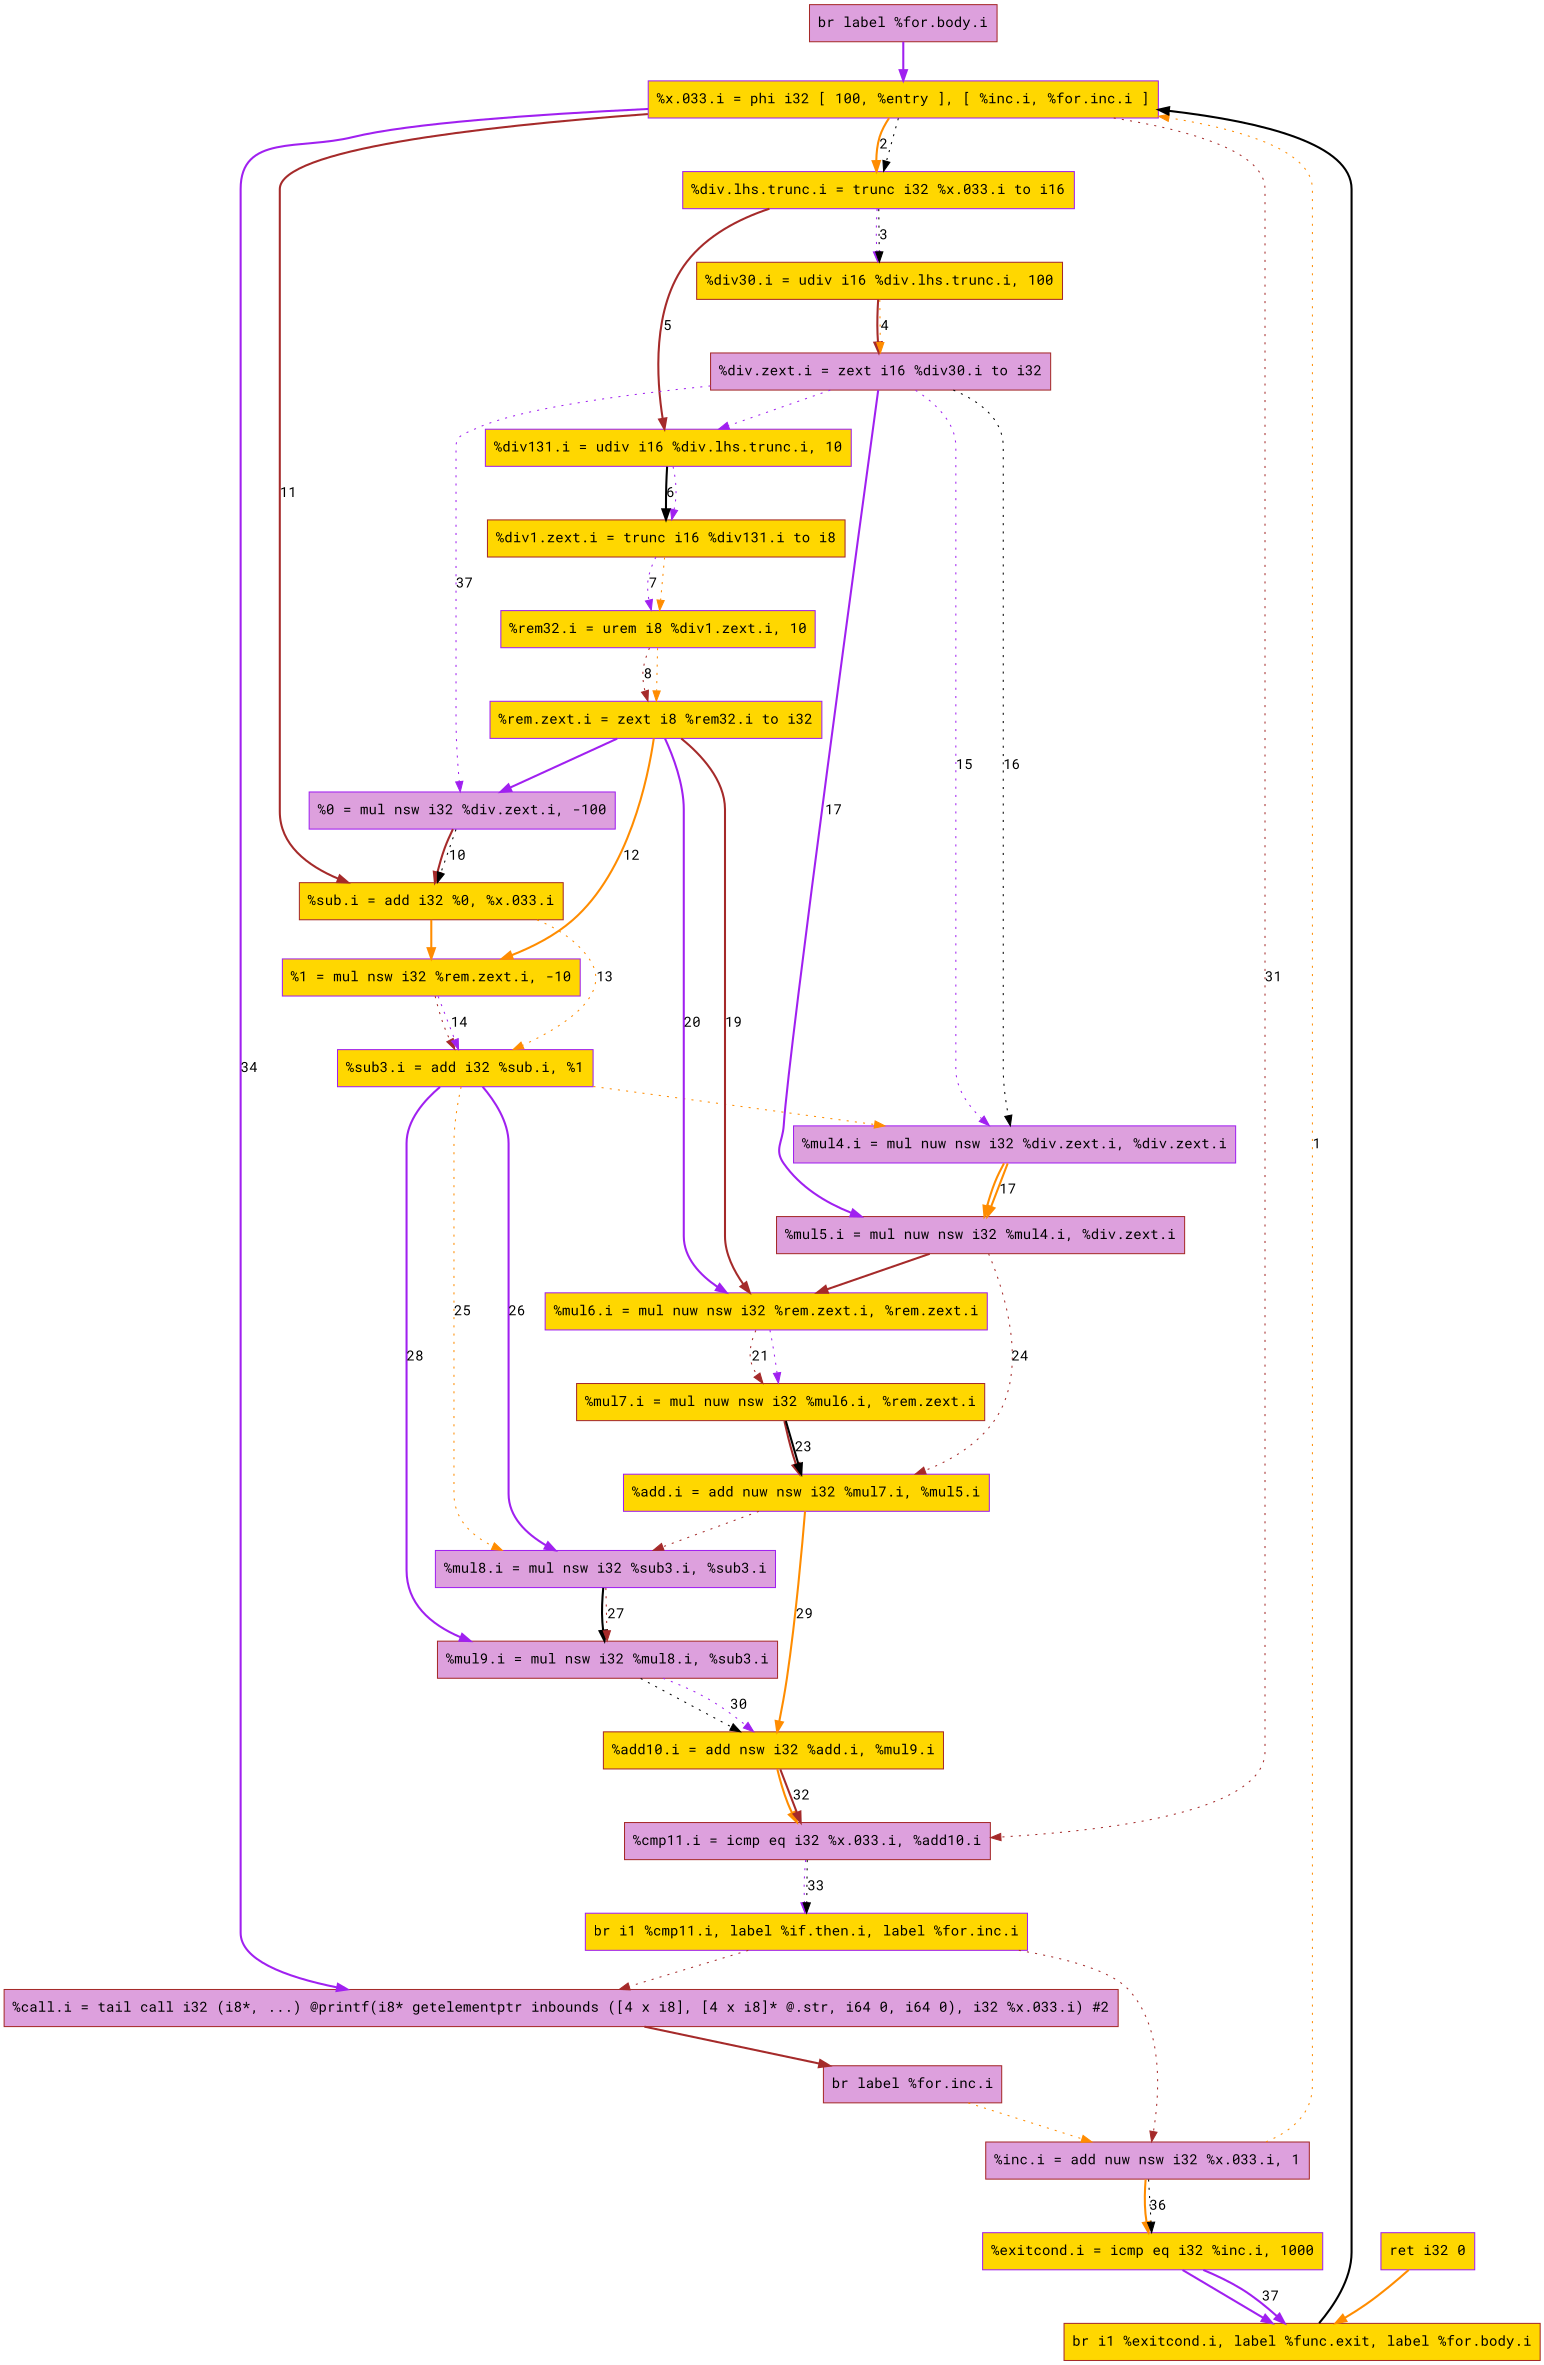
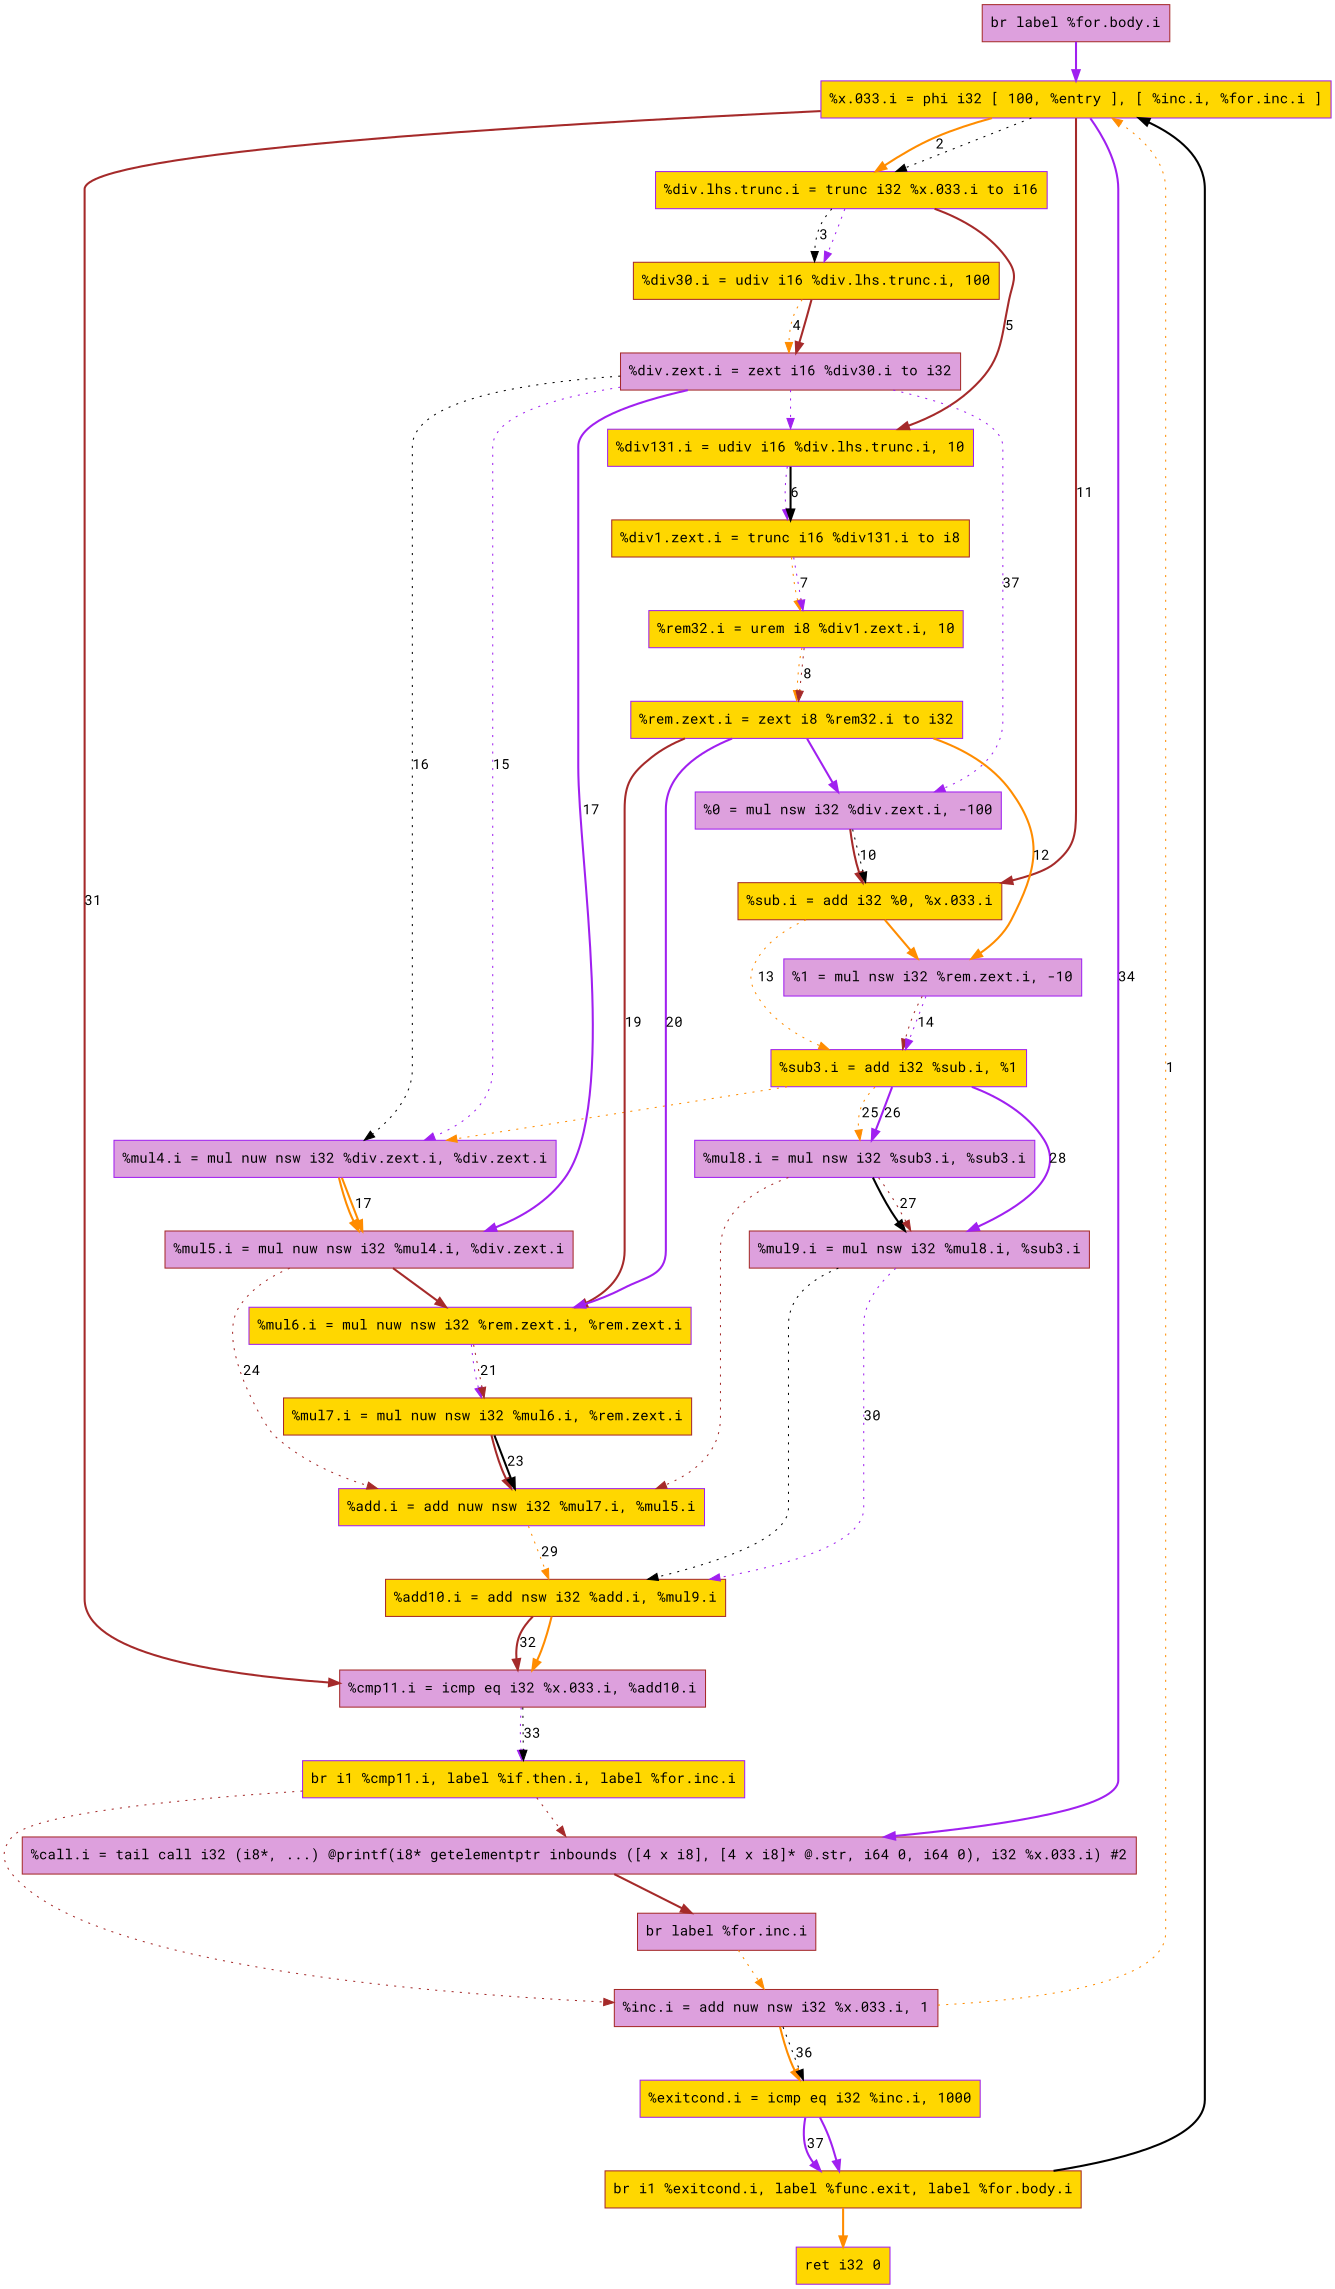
node "%1 = mul nsw i32 %rem.zext.i, -10": fillcolor gold -> plum
edge "%x.033.i = phi i32 [ 100, %entry ], [ %inc.i, %for.inc.i ]" -> "%cmp11.i = icmp eq i32 %x.033.i, %add10.i": style dotted -> bold
edge "%add.i = add nuw nsw i32 %mul7.i, %mul5.i" -> "%mul8.i = mul nsw i32 %sub3.i, %sub3.i": reversed
edge "%add.i = add nuw nsw i32 %mul7.i, %mul5.i" -> "%add10.i = add nsw i32 %add.i, %mul9.i": style bold -> dotted
edge "ret i32 0" -> "br i1 %exitcond.i, label %func.exit, label %for.body.i": reversed
